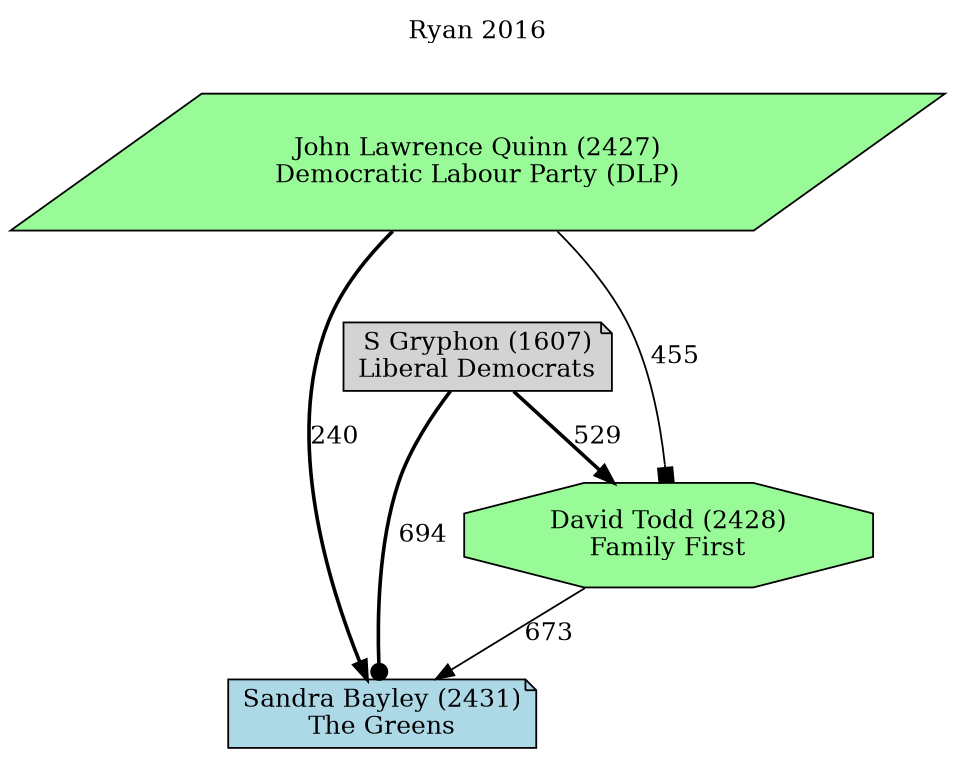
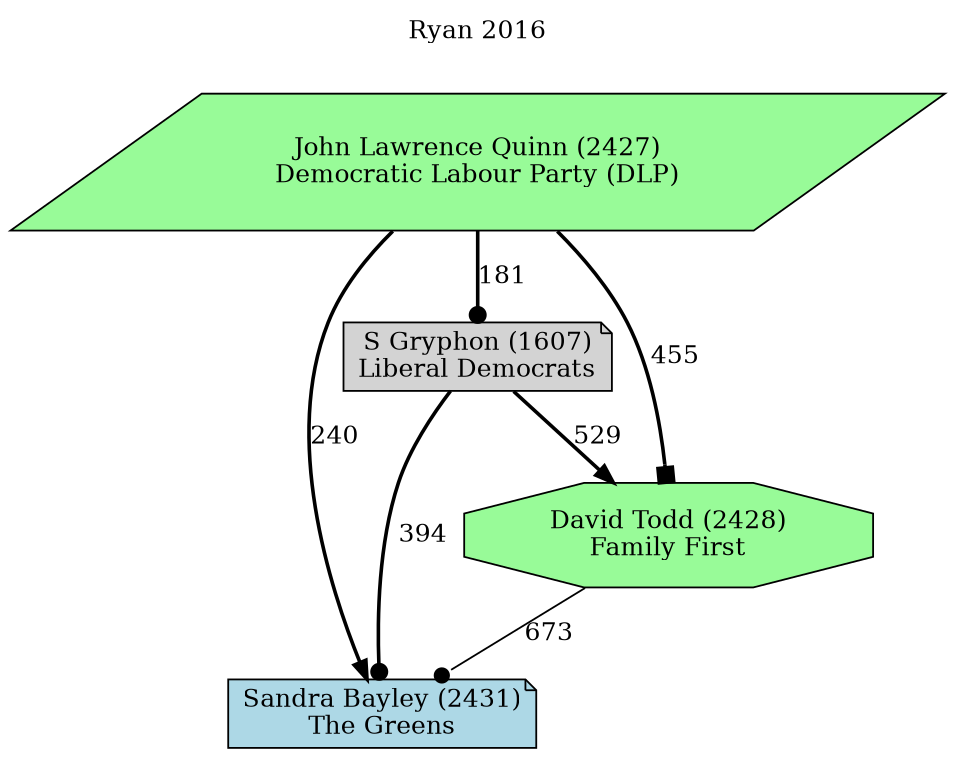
edge "John Lawrence Quinn (2427) Democratic Labour Party (DLP)" -> "S Gryphon (1607) Liberal Democrats": added, label "181"
edge "John Lawrence Quinn (2427) Democratic Labour Party (DLP)" -> "David Todd (2428) Family First": style solid -> bold
edge "S Gryphon (1607) Liberal Democrats" -> "Sandra Bayley (2431) The Greens": label "694" -> "394"
edge "David Todd (2428) Family First" -> "Sandra Bayley (2431) The Greens": arrowhead normal -> dot
